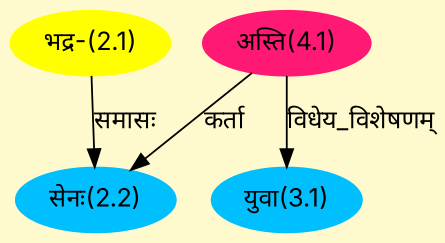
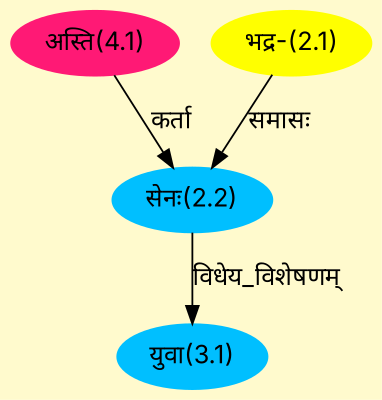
edge "अस्ति(4.1)" -> "युवा(3.1)": now "सेनः(2.2)" -> "युवा(3.1)"
